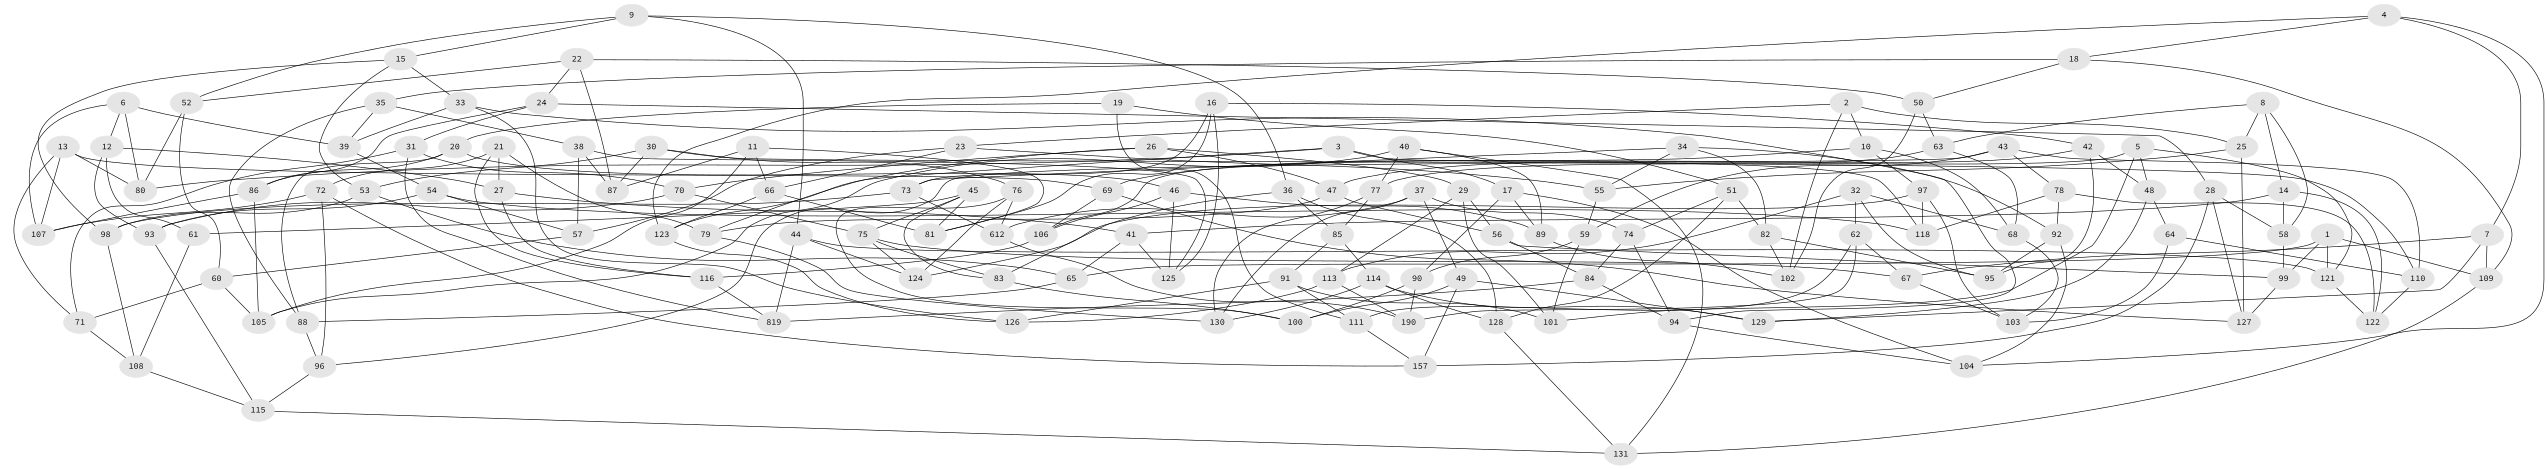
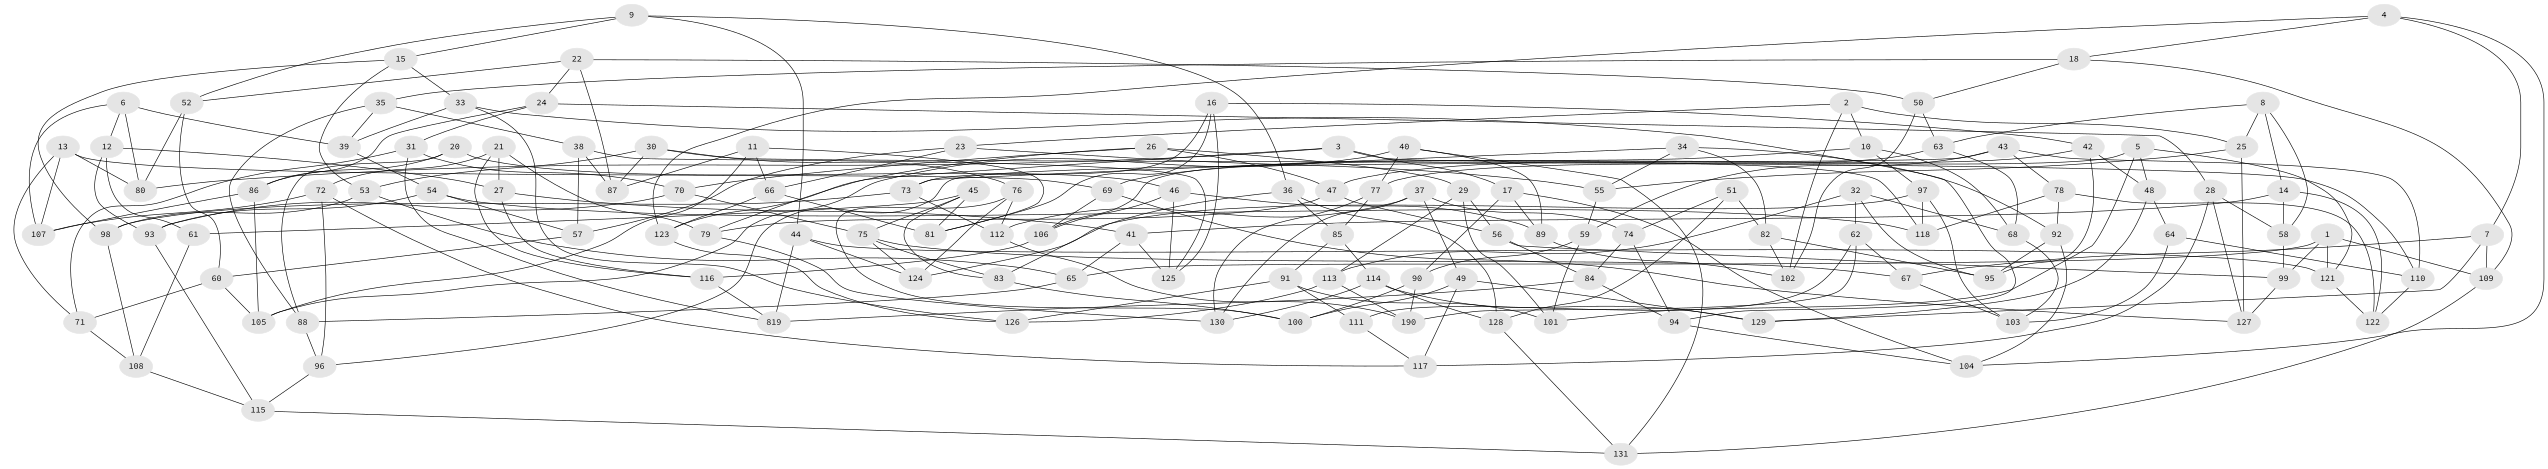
node "19": removed
node "612": label "612" -> "112"
node "157": label "157" -> "117"
